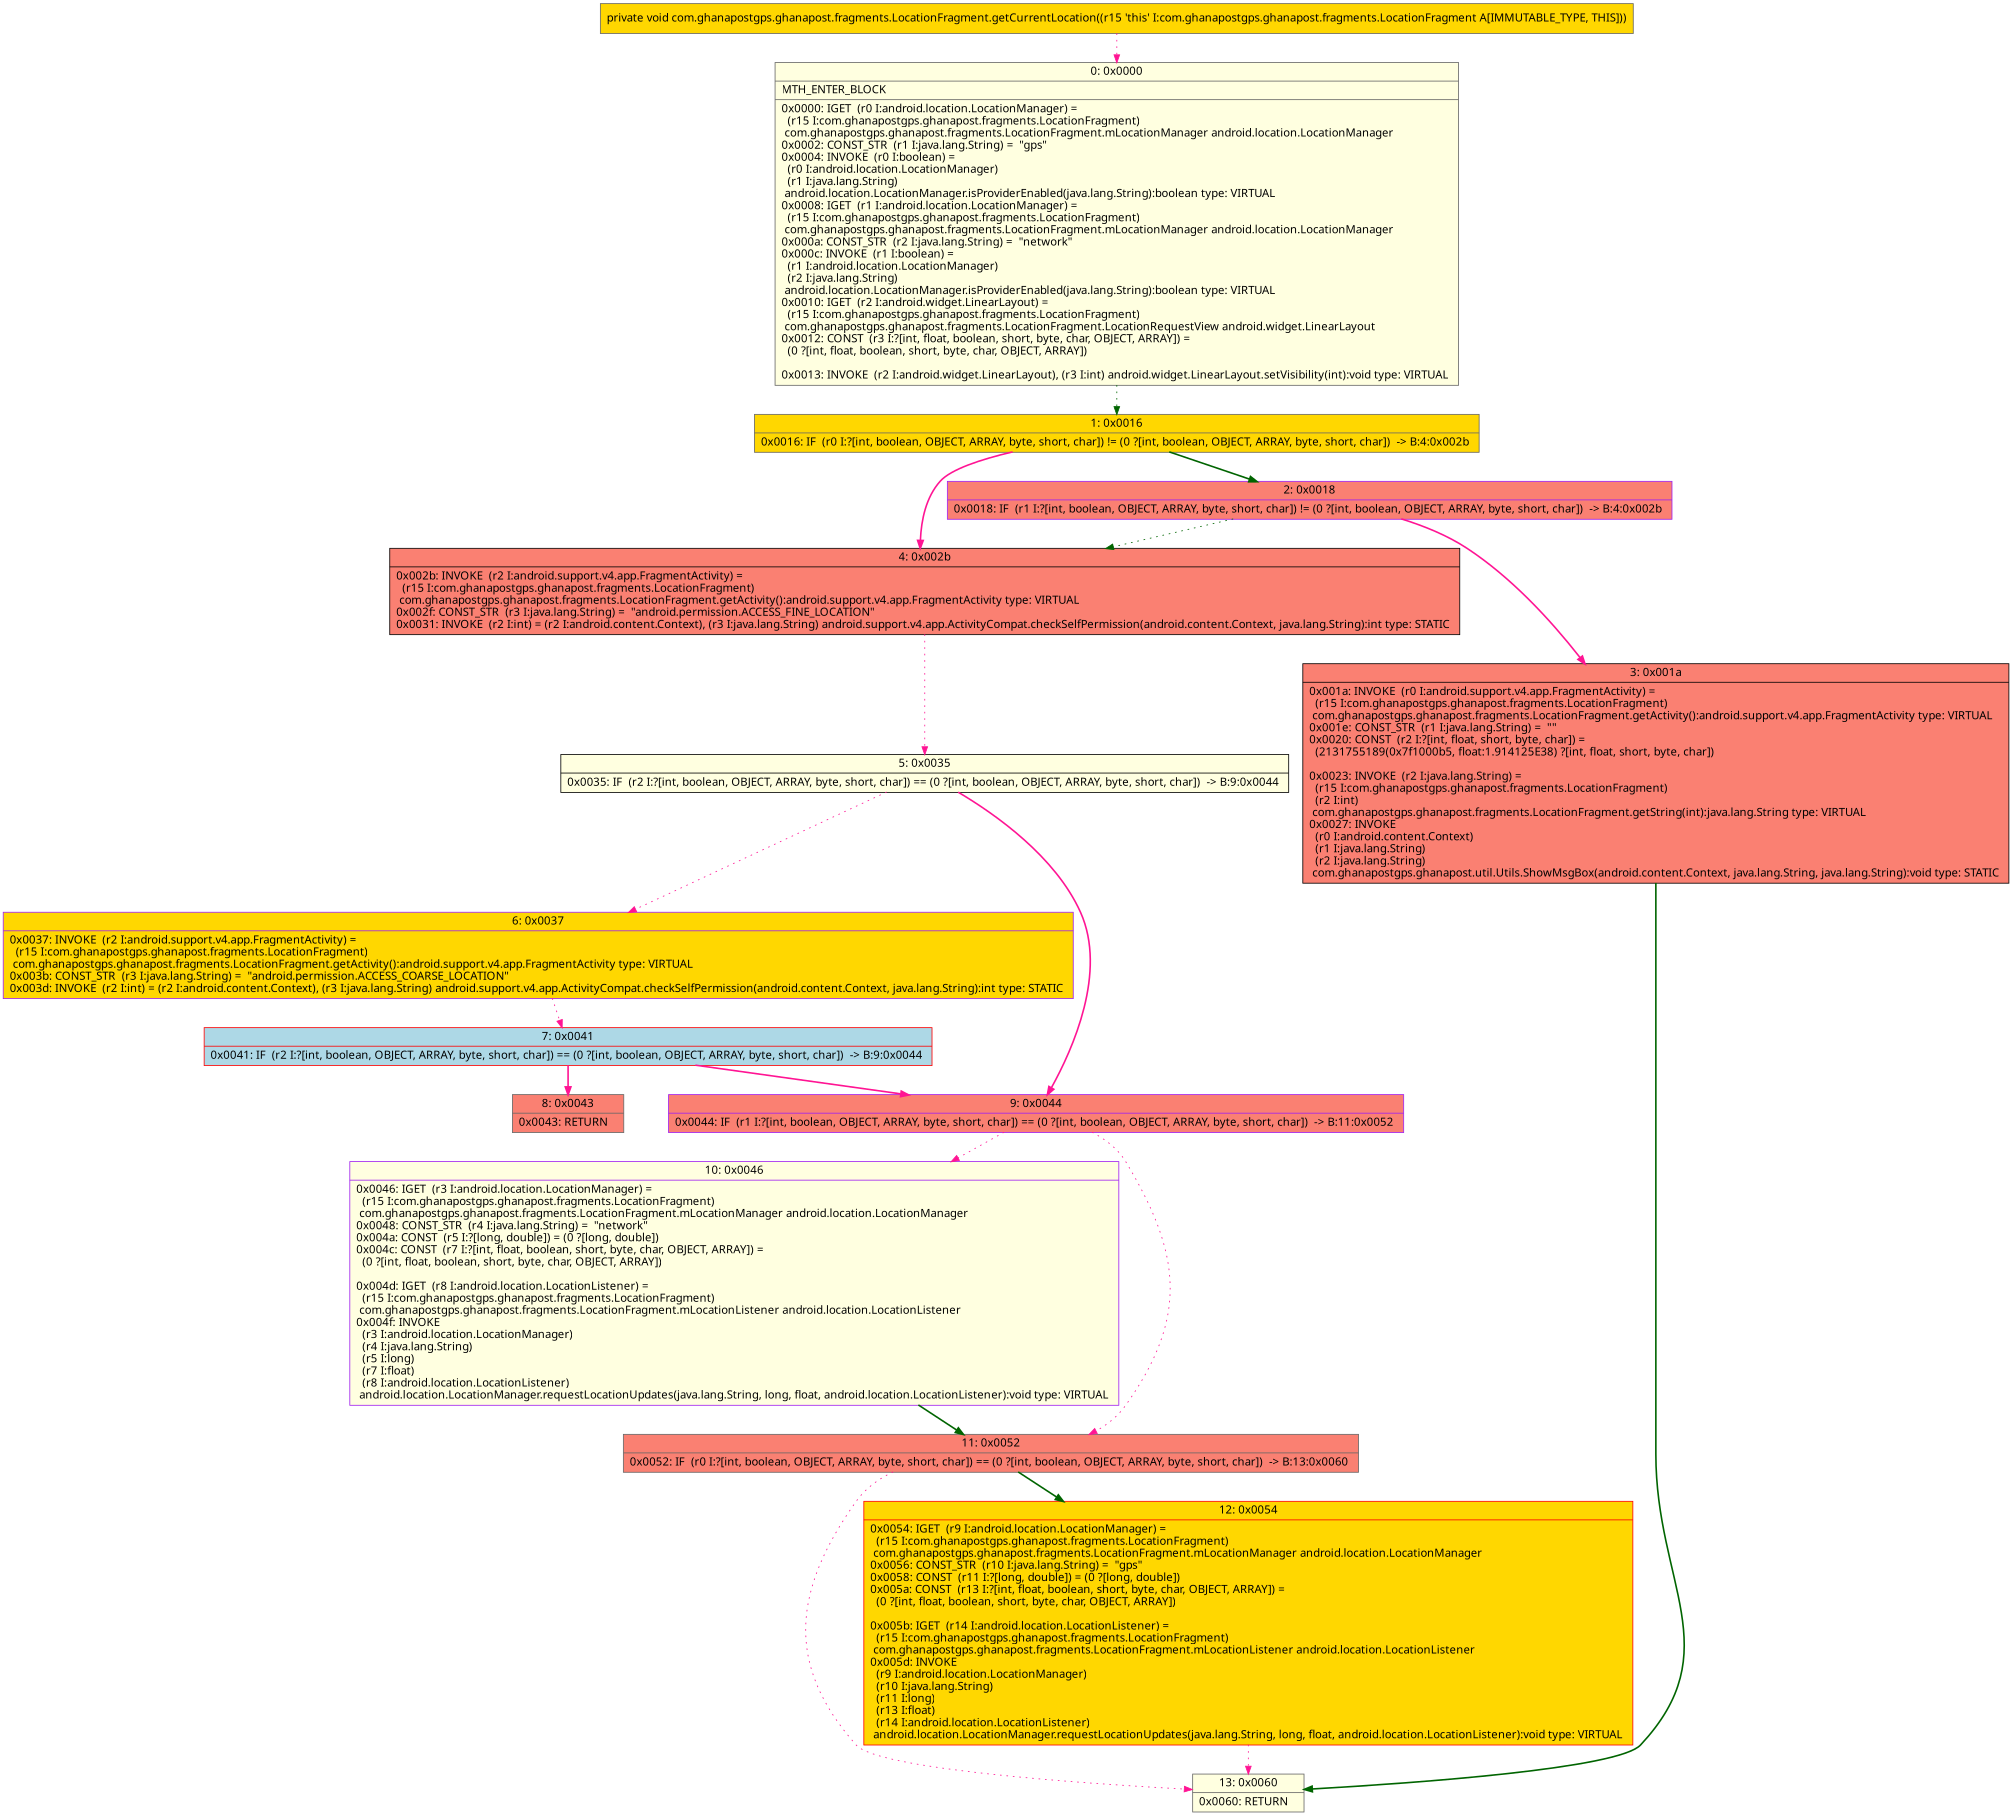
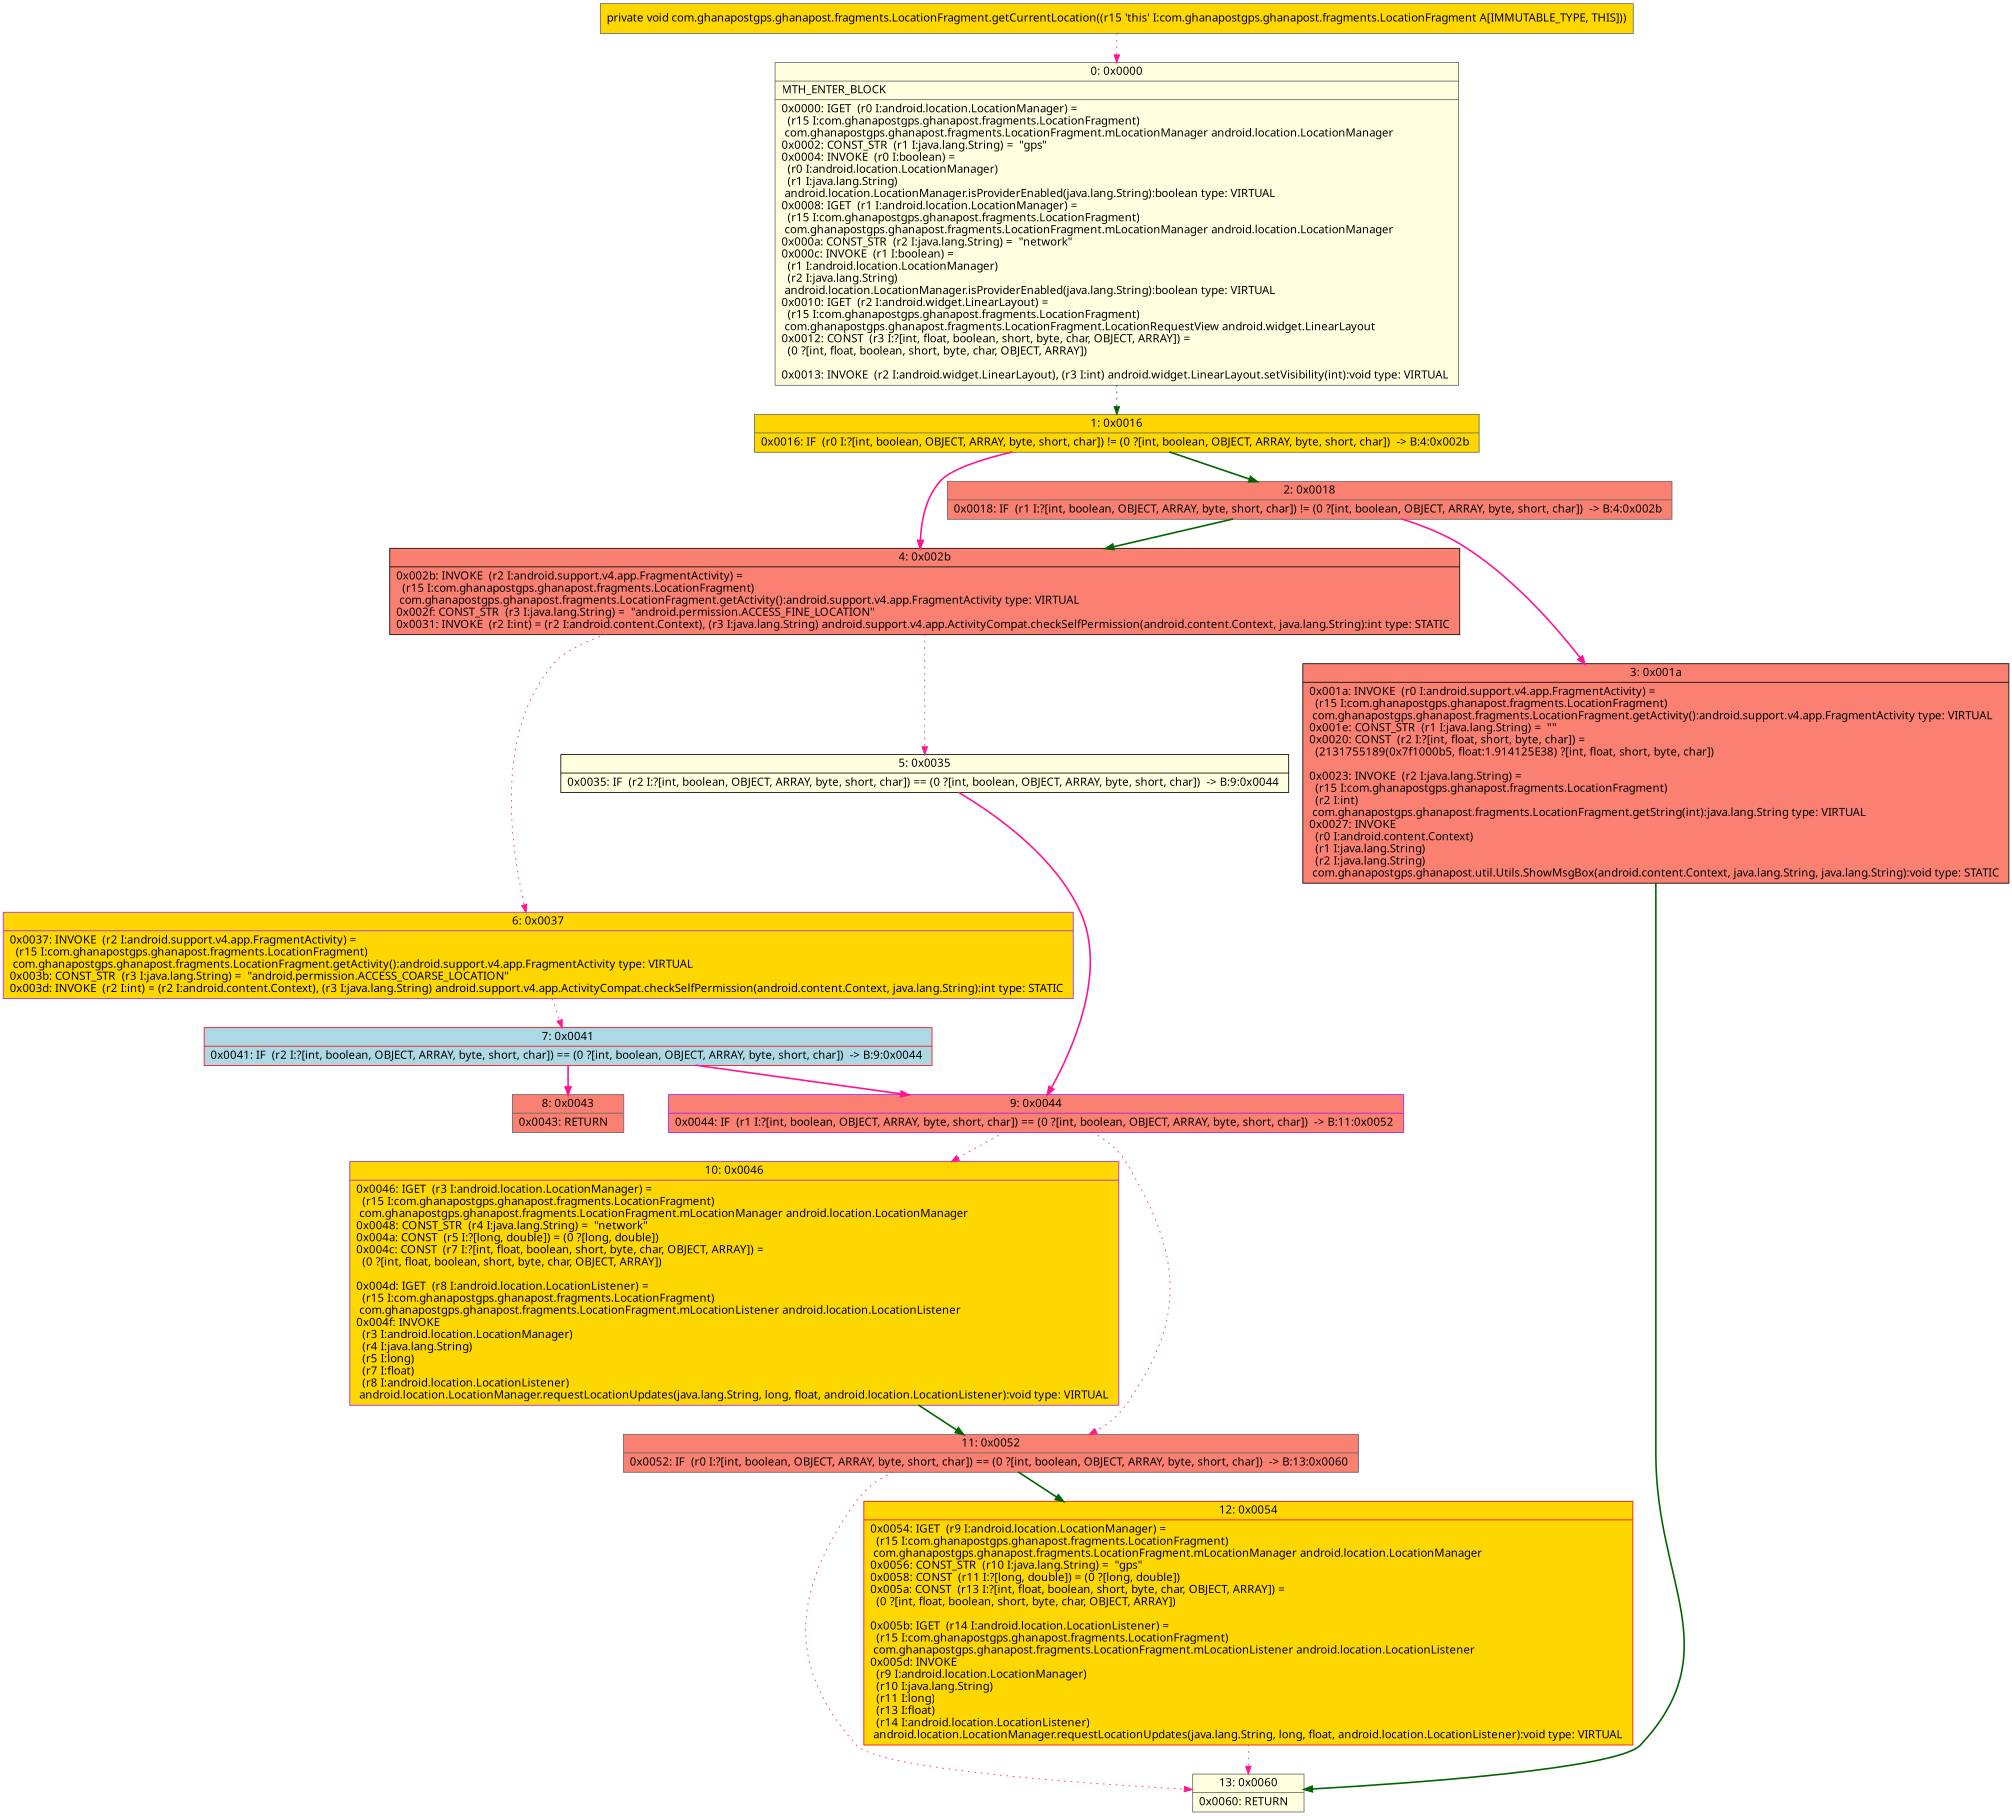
node "2: 0x0018": color purple -> gray40
edge "2: 0x0018" -> "4: 0x002b": style dotted -> bold
edge "5: 0x0035" -> "6: 0x0037": now "4: 0x002b" -> "6: 0x0037"
node "10: 0x0046": fillcolor lightyellow -> gold
